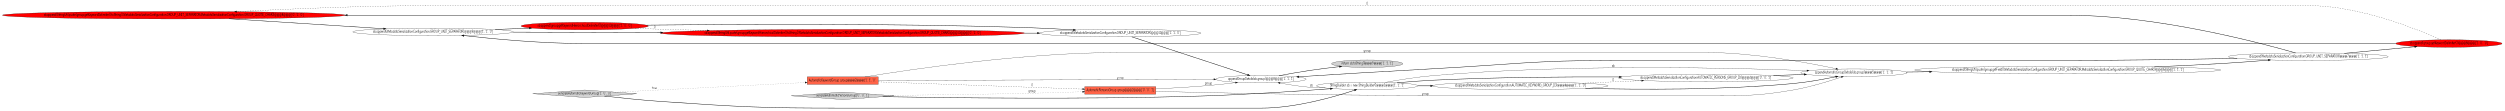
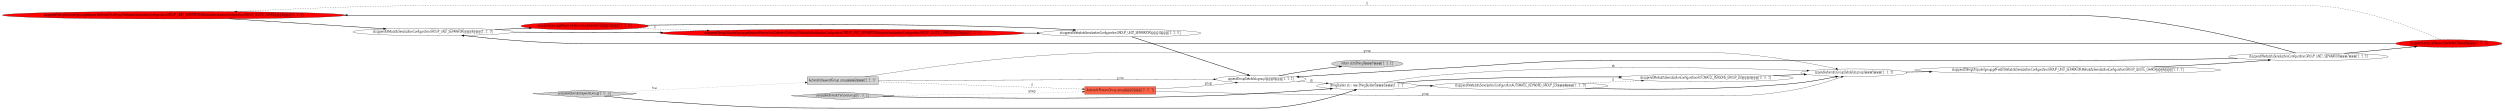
node "AutomaticKeywordGroup group@@@2@@@['1', '1', '0']": fillcolor tomato -> lightgray
edge "StringBuilder sb = new StringBuilder()@@@3@@@['1', '1', '1']" -> "appendGroupDetails(sb,group)@@@8@@@['1', '1', '1']": reversed
